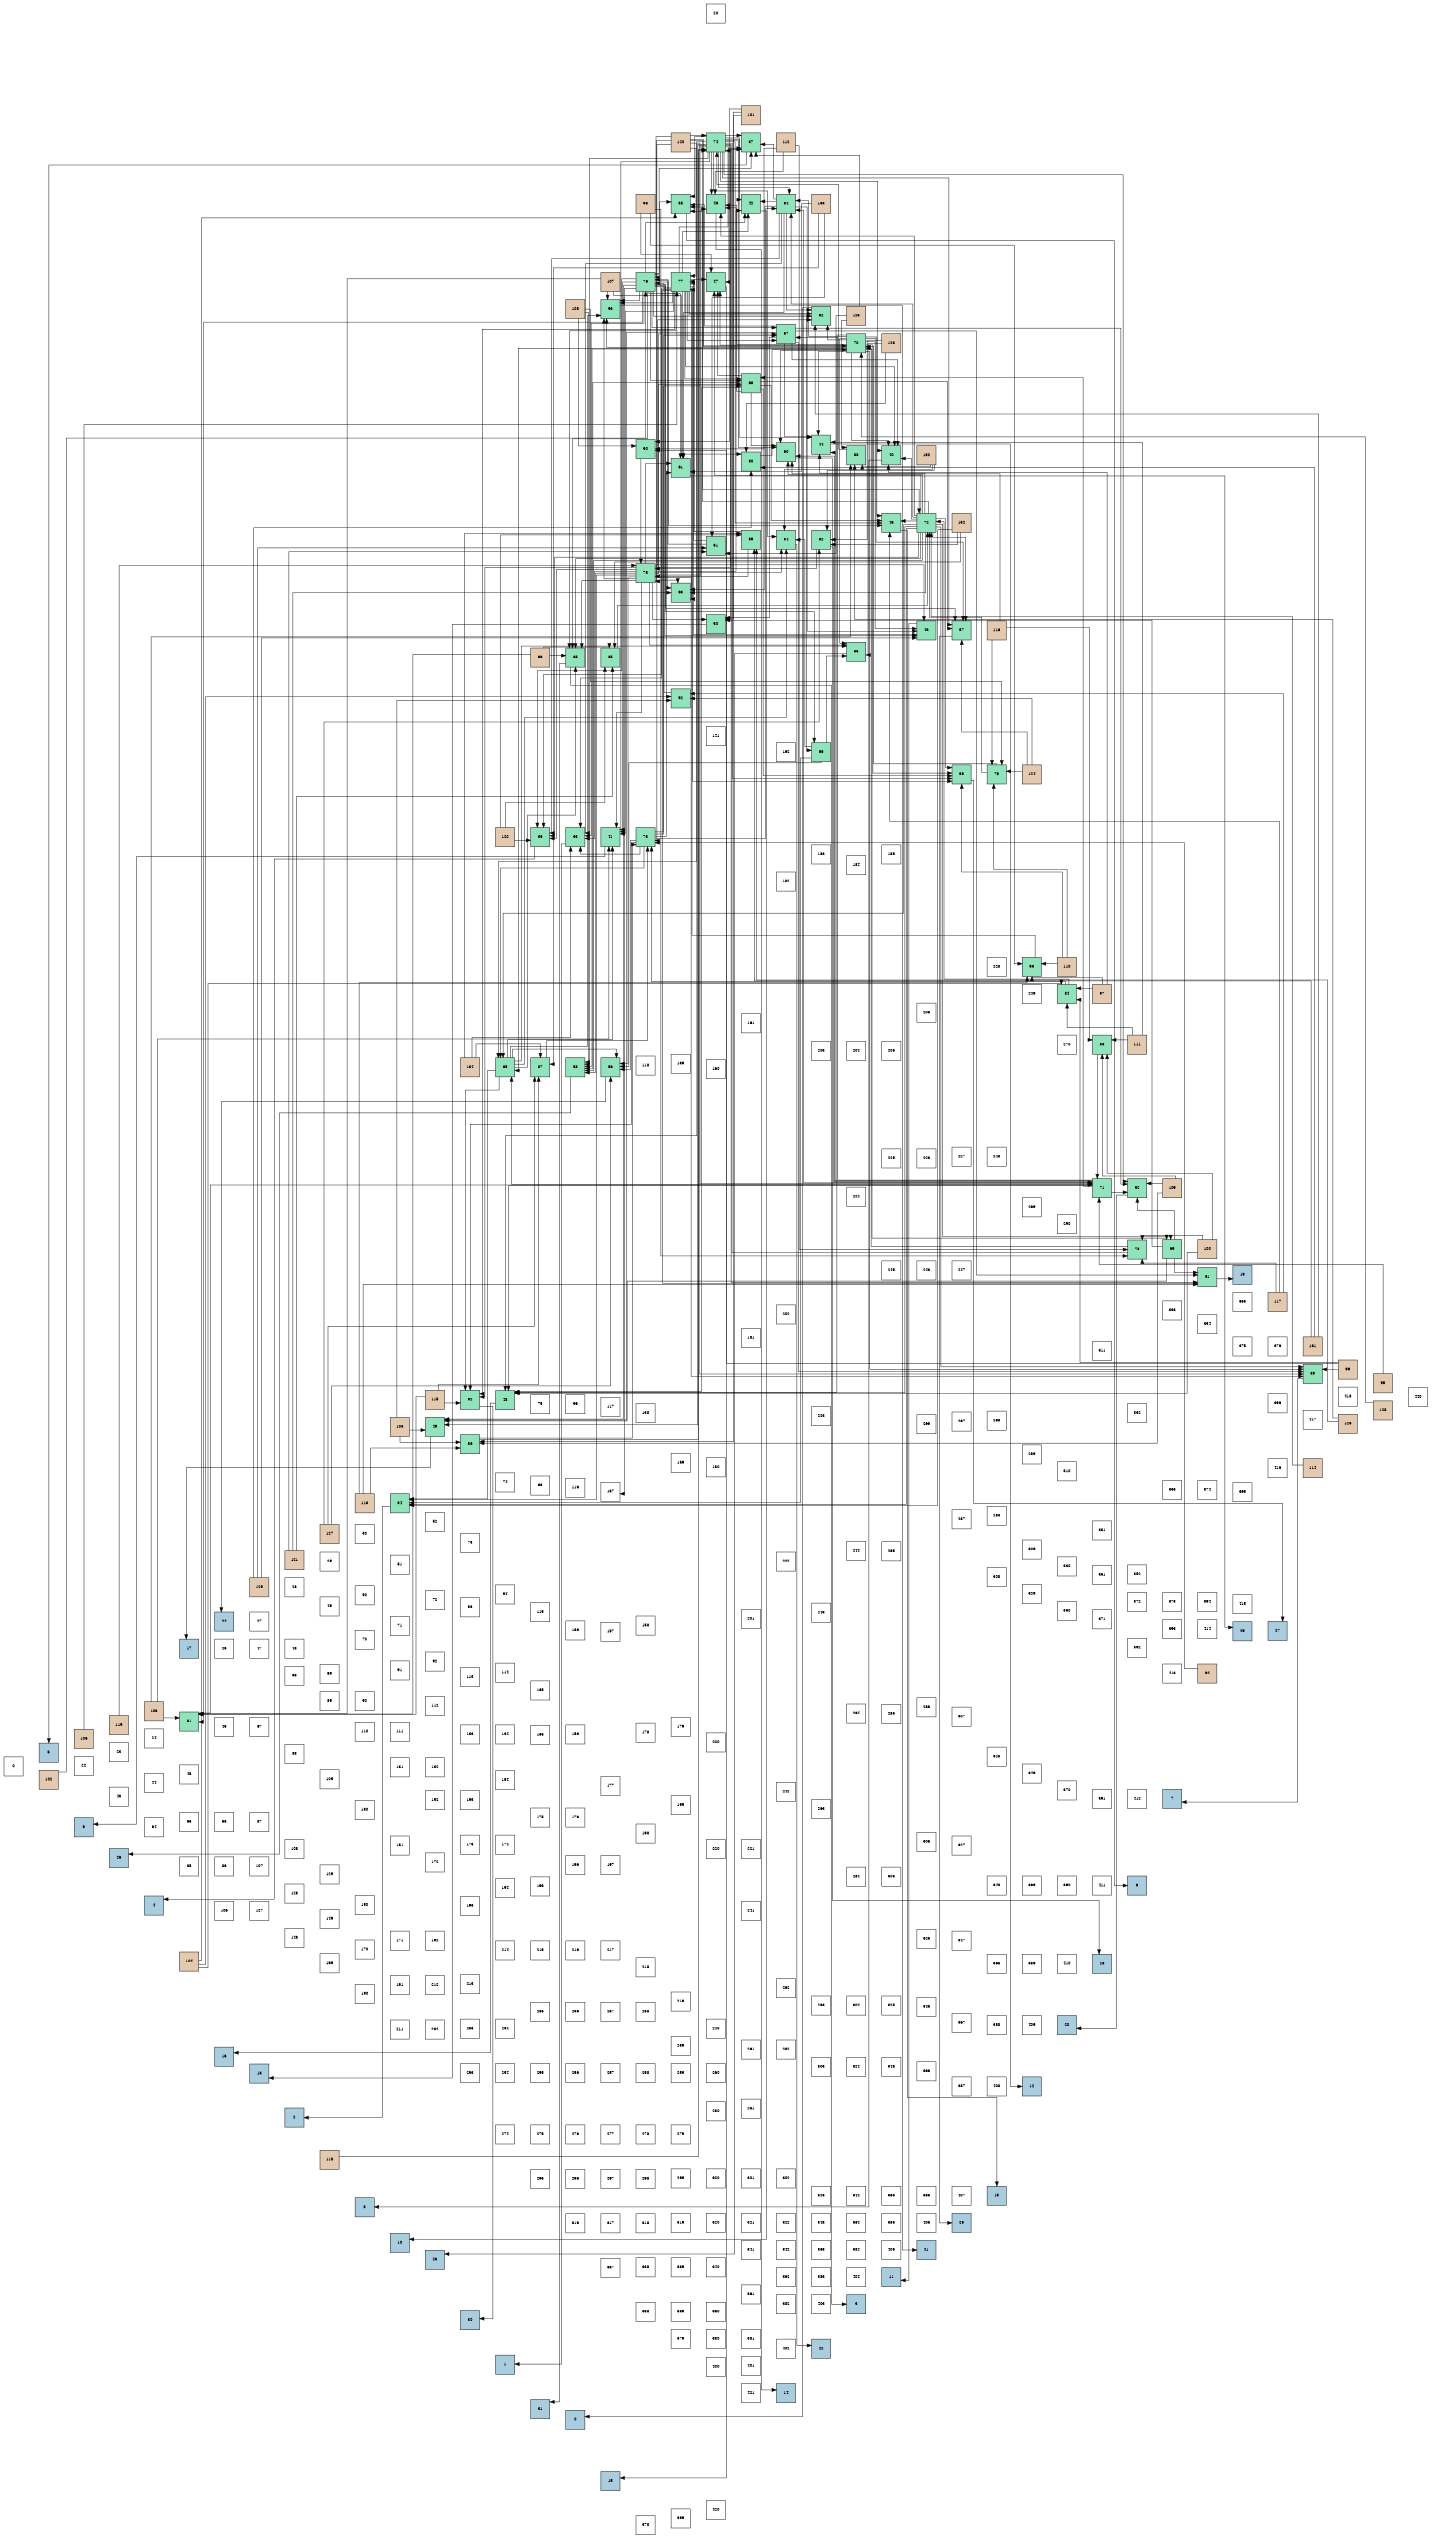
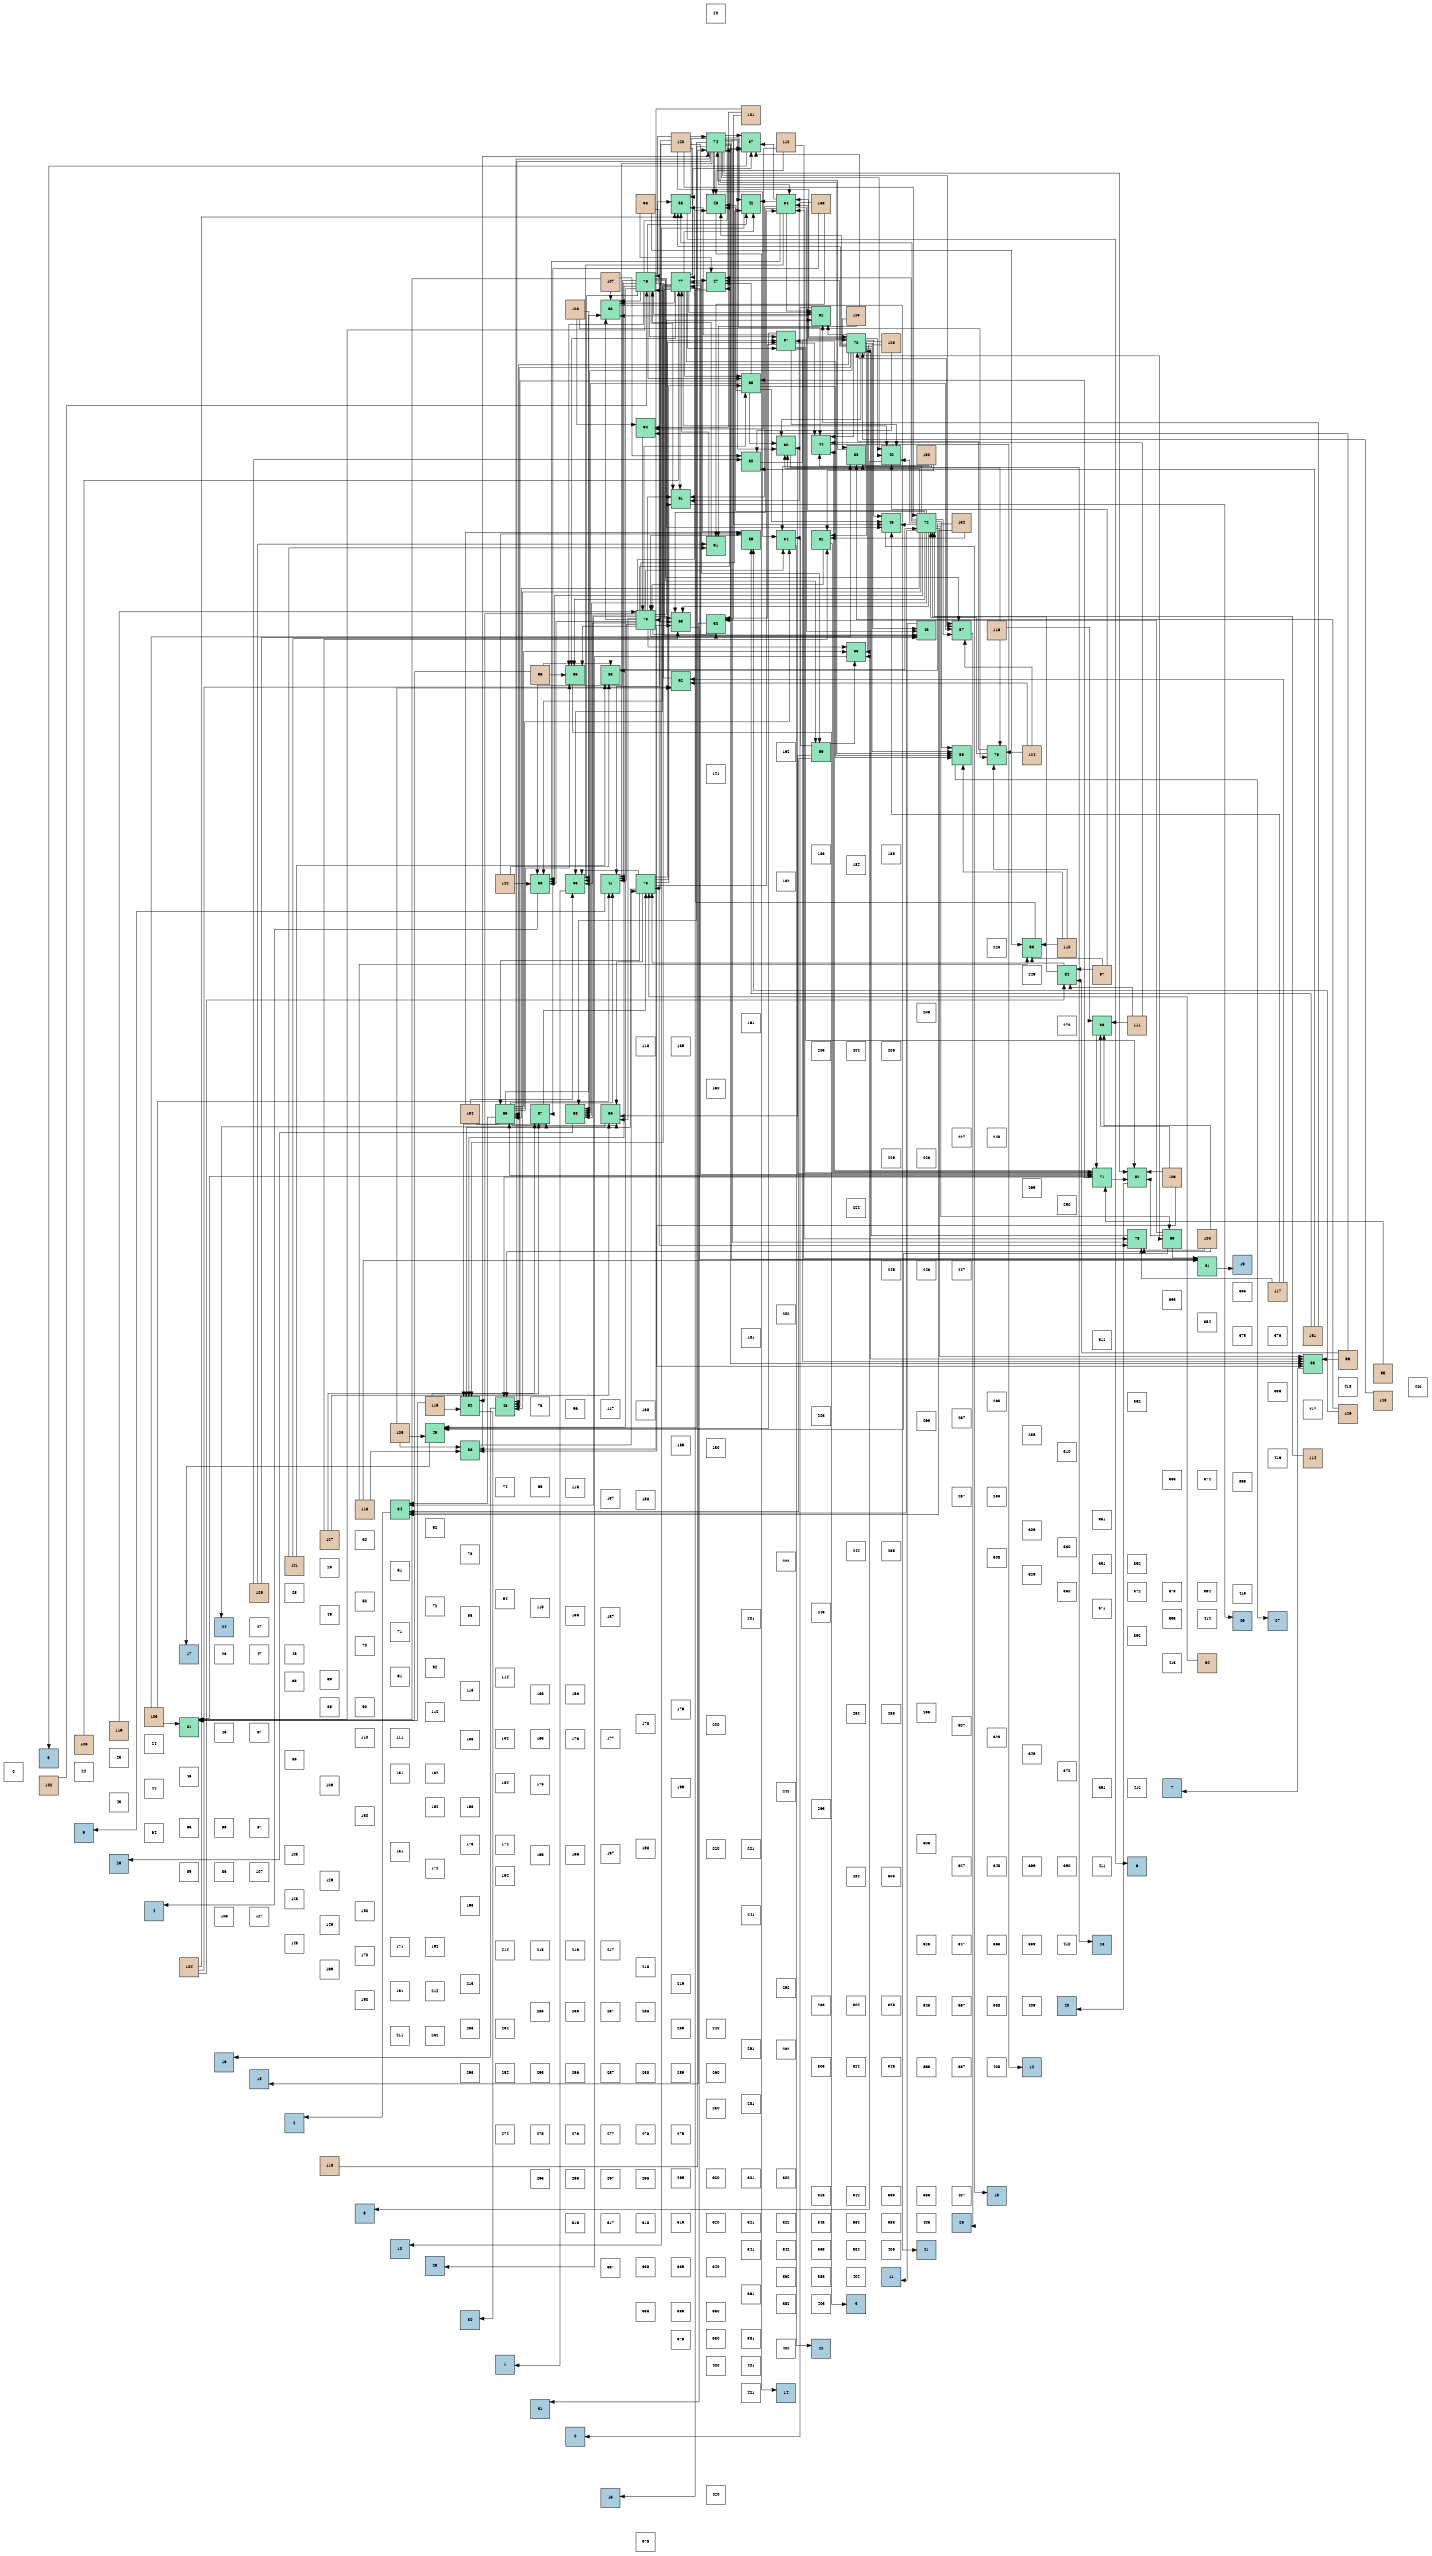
edge "76" -> "137": now "76" -> "62"
edge "35" -> "31": now "63" -> "31"
node "399": removed
